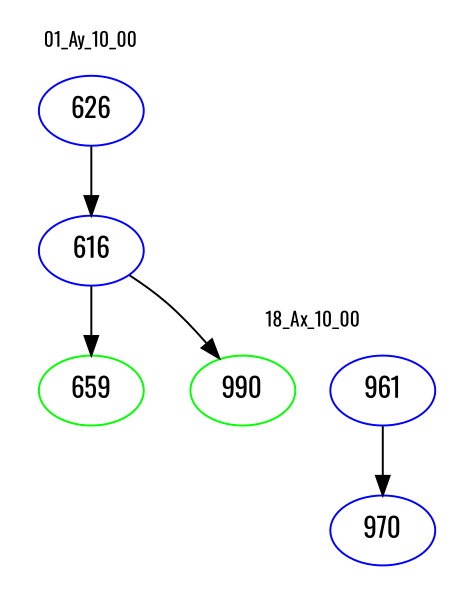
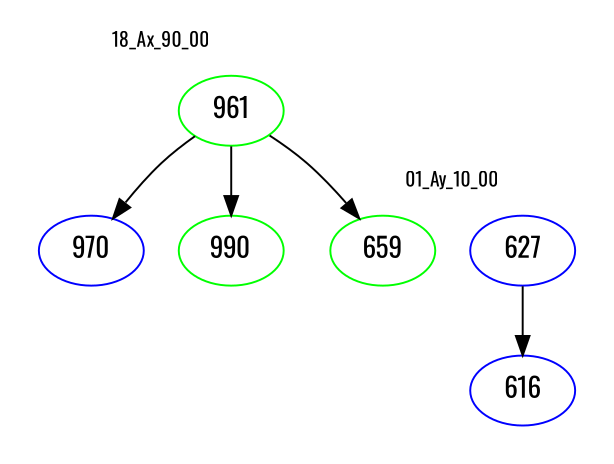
node "626": label "626" -> "627"
edge "616" -> "659": now "961" -> "659"
edge "616" -> "990": now "961" -> "990"
cluster "18_Ax_10_00": label "18_Ax_10_00" -> "18_Ax_90_00"
node "961": color blue -> green
